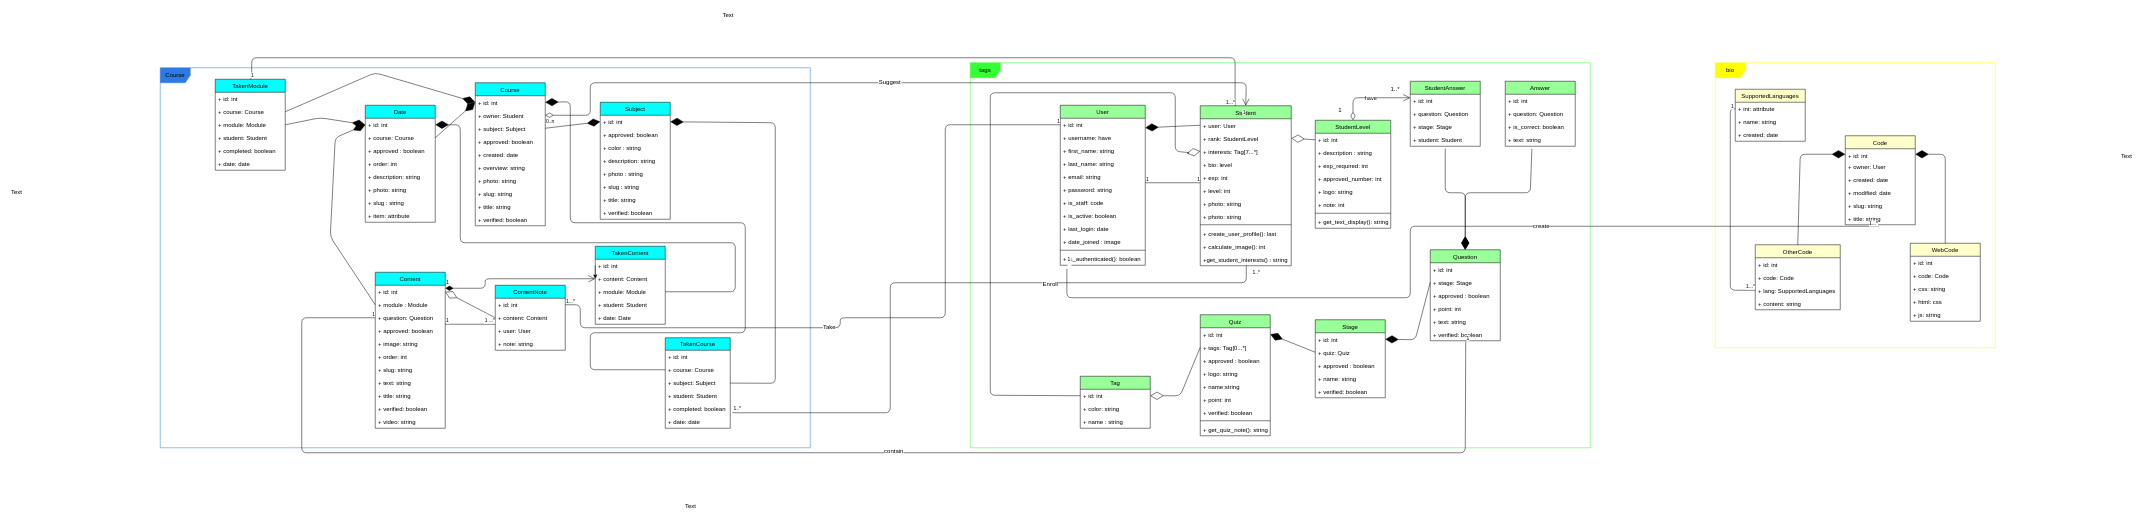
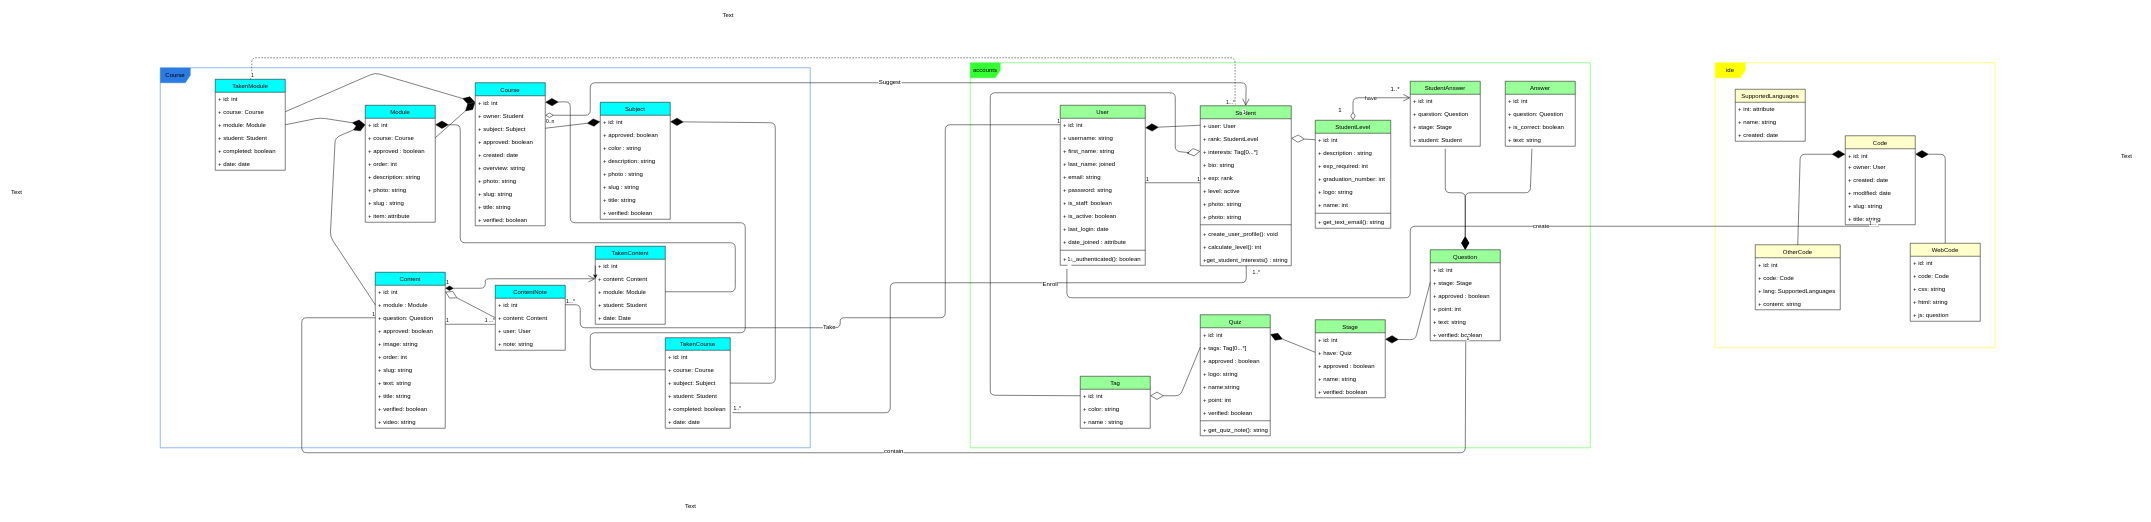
edge "TakenModule" -- "Student": style solid -> dashed
node "tags": label "tags" -> "accounts"
node "bio": label "bio" -> "ide"
node "Date": label "Date" -> "Module"
node "+ username: have": label "+ username: have" -> "+ username: string"
node "+ interests: Tag[7...*]": label "+ interests: Tag[7...*]" -> "+ interests: Tag[0...*]"
node "+ last_name: string": label "+ last_name: string" -> "+ last_name: joined"
node "+ bio: level": label "+ bio: level" -> "+ bio: string"
node "+ exp: int": label "+ exp: int" -> "+ exp: rank"
node "+ approved_number: int": label "+ approved_number: int" -> "+ graduation_number: int"
node "+ level: int": label "+ level: int" -> "+ level: active"
node "+ is_staff: code": label "+ is_staff: code" -> "+ is_staff: boolean"
node "+ note: int": label "+ note: int" -> "+ name: int"
edge "+ int: attribute" -- "+ lang: SupportedLanguages": removed, labels "1", "1...*"
node "+ get_text_display(): string": label "+ get_text_display(): string" -> "+ get_text_email(): string"
node "+ create_user_profile(): last": label "+ create_user_profile(): last" -> "+ create_user_profile(): void"
node "+ date_joined : image": label "+ date_joined : image" -> "+ date_joined : attribute"
node "+ calculate_image(): int": label "+ calculate_image(): int" -> "+ calculate_level(): int"
node "+ html: css": label "+ html: css" -> "+ html: string"
node "+ js: string": label "+ js: string" -> "+ js: question"
node "+ quiz: Quiz": label "+ quiz: Quiz" -> "+ have: Quiz"
